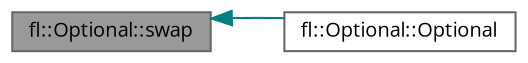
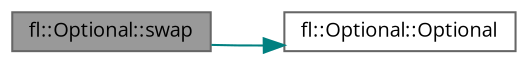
edge "fl::Optional::Optional" -> "fl::Optional::swap": reversed
